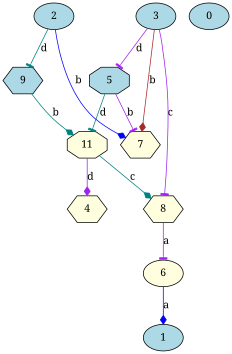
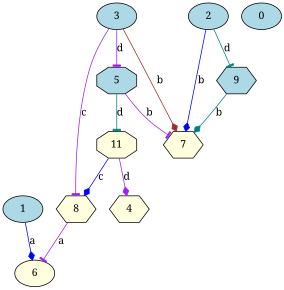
edge "9" -> "11": now "9" -> "7"
edge "11" -> "8": color teal -> blue
edge "6" -> "1": reversed
